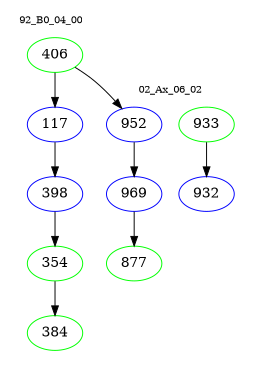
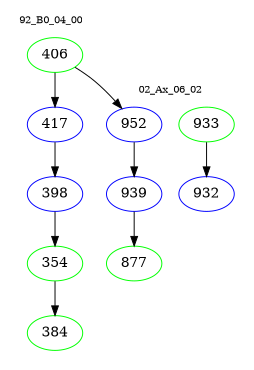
node "117": label "117" -> "417"
node "969": label "969" -> "939"
